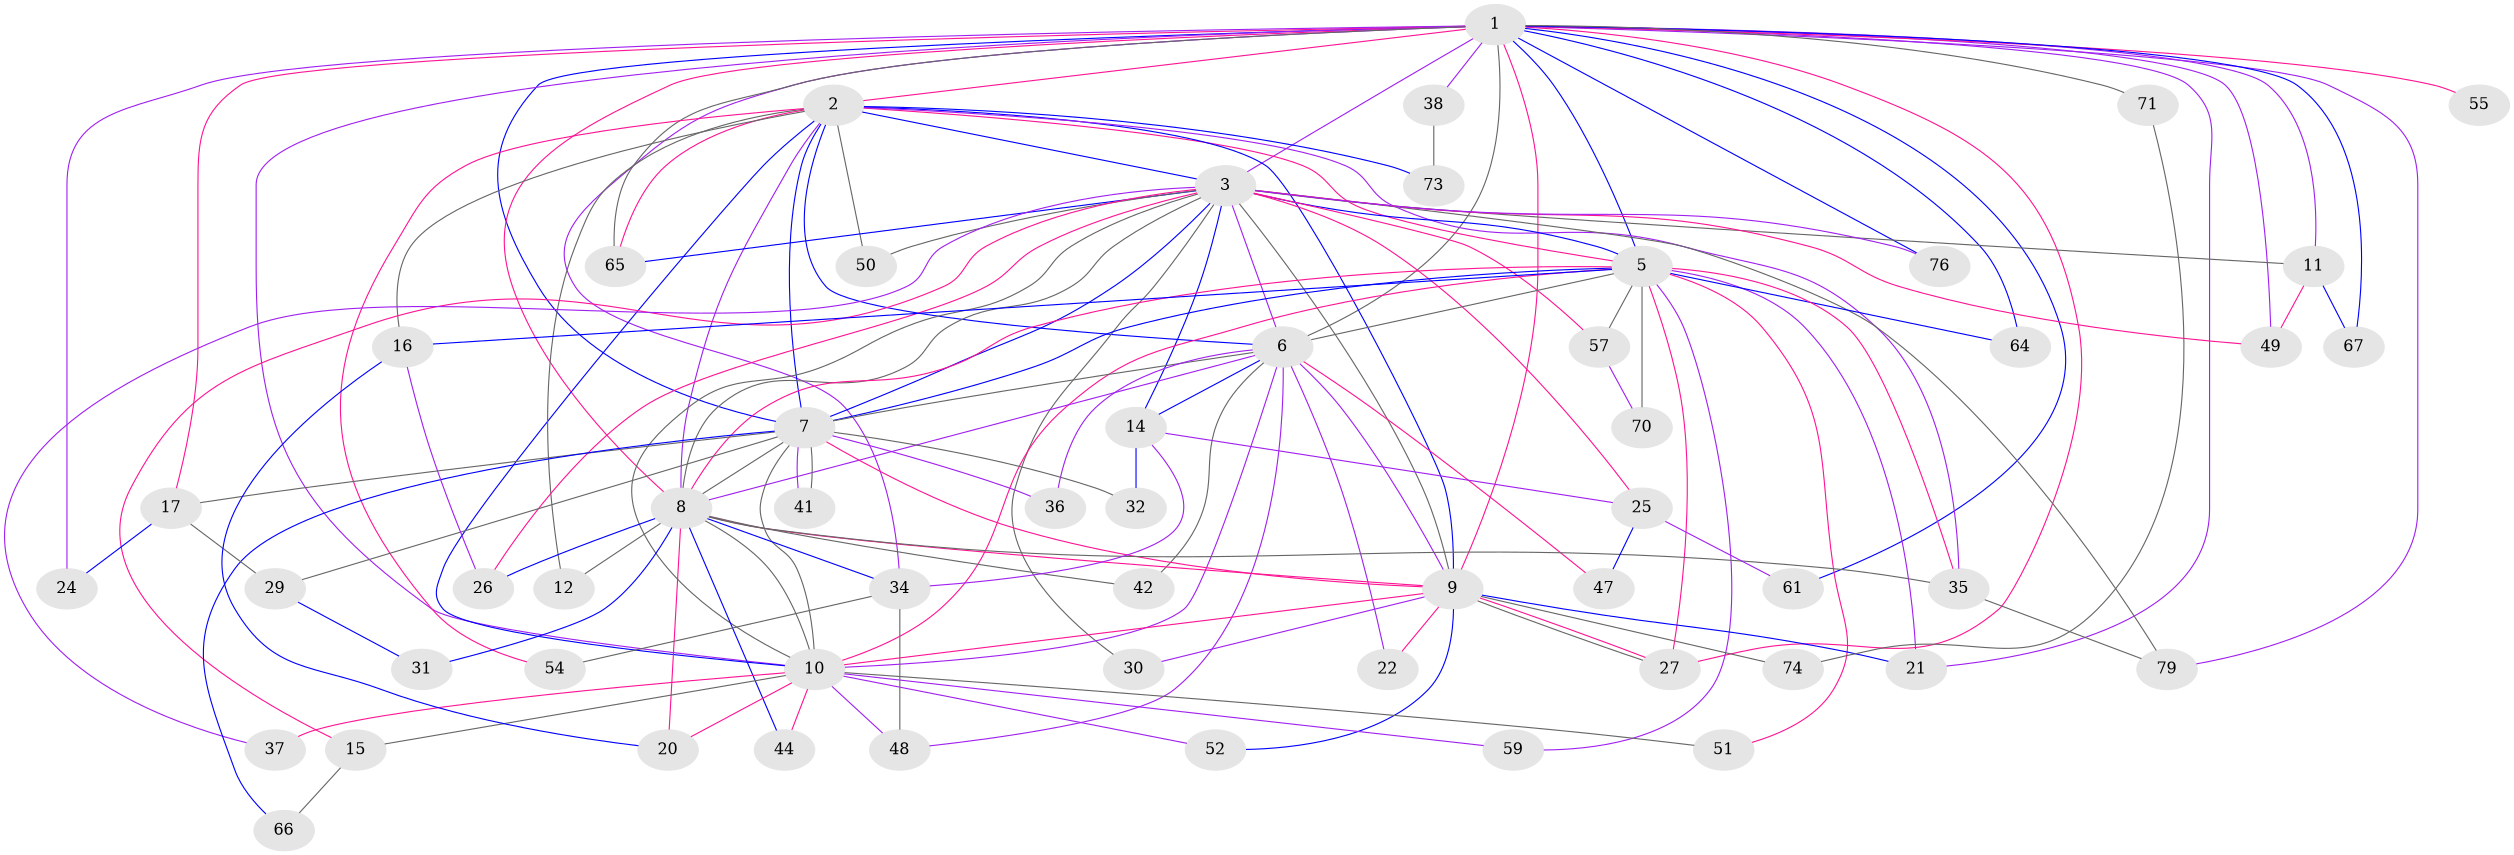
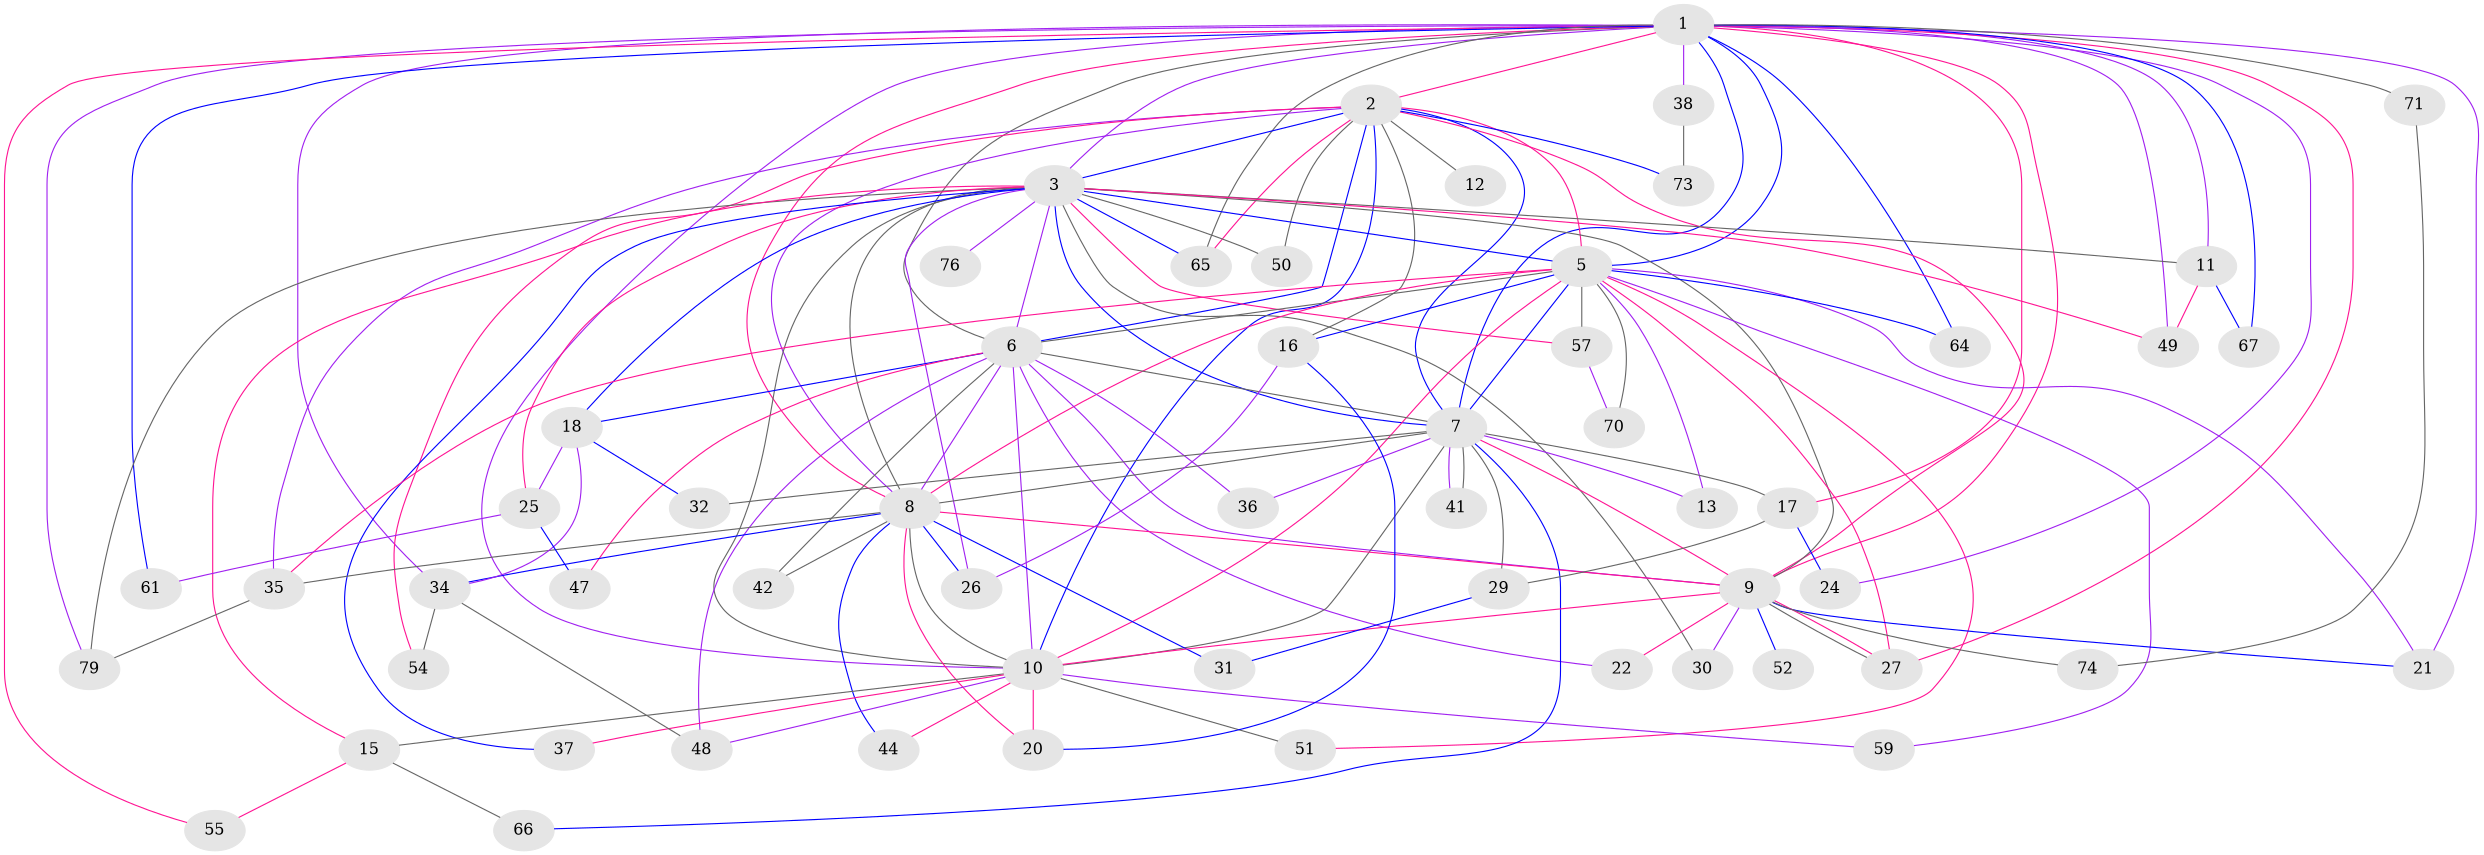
edge "1" -- "76": removed
edge "2" -- "9": color blue -> deeppink
edge "3" -- "37": color purple -> blue
edge "3" -- "26": color deeppink -> purple
node "14": label "14" -> "18"
node "13": added
edge "8" -- "12": removed
edge "10" -- "52": removed
edge "15" -- "55": added
